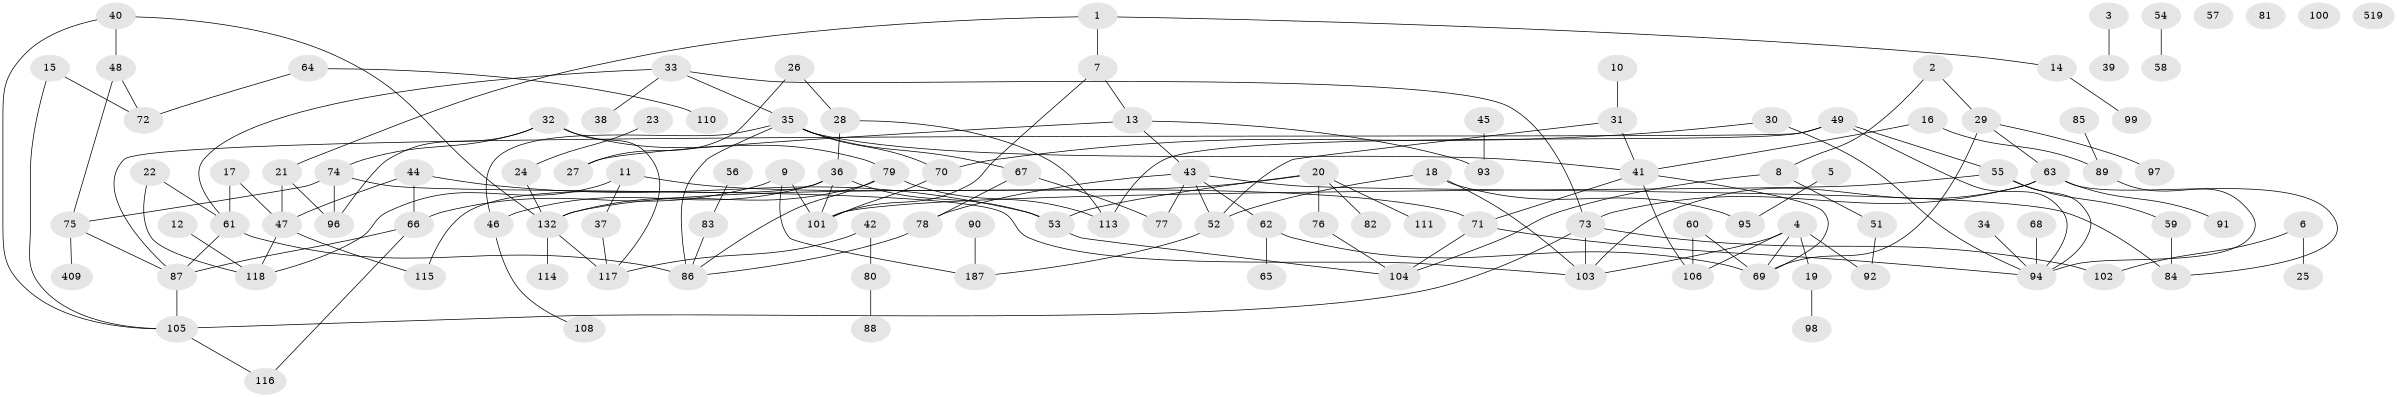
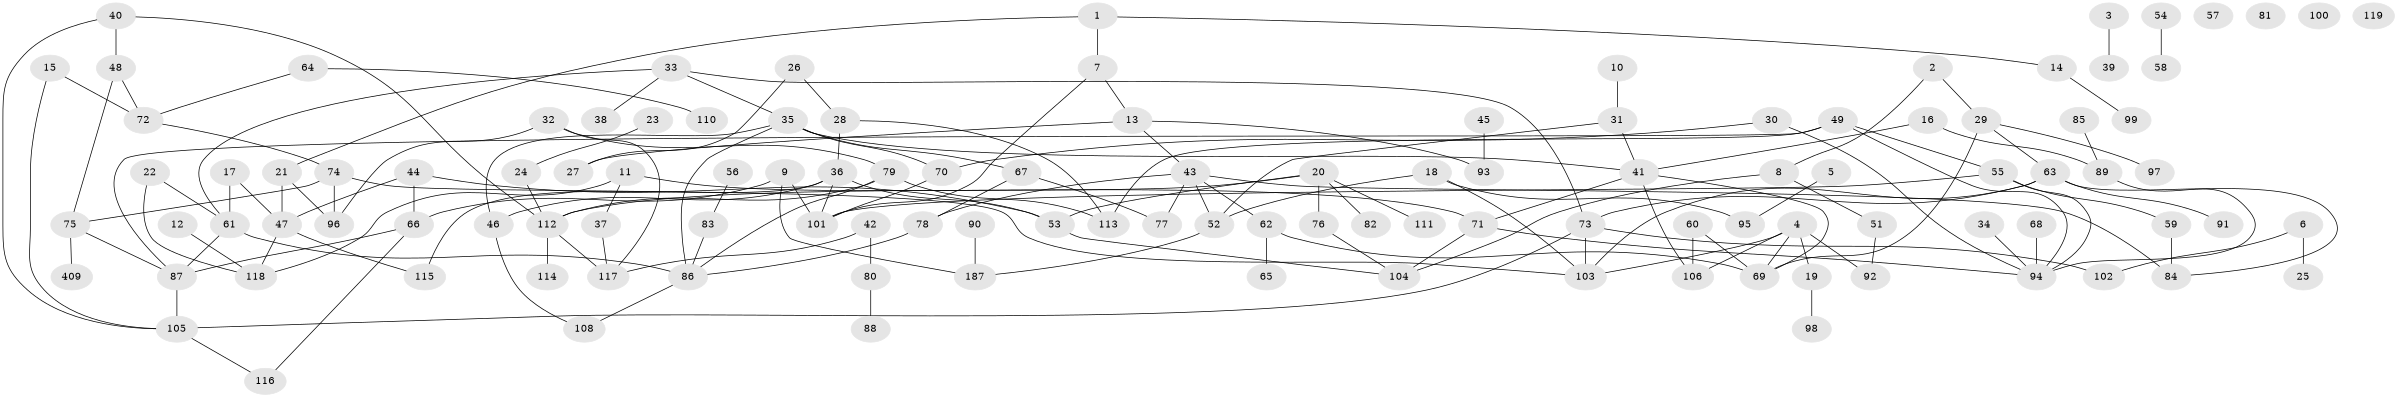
node "519": label "519" -> "119"
edge "32" -- "74": now "72" -- "74"
node "132": label "132" -> "112"
edge "86" -- "108": added
